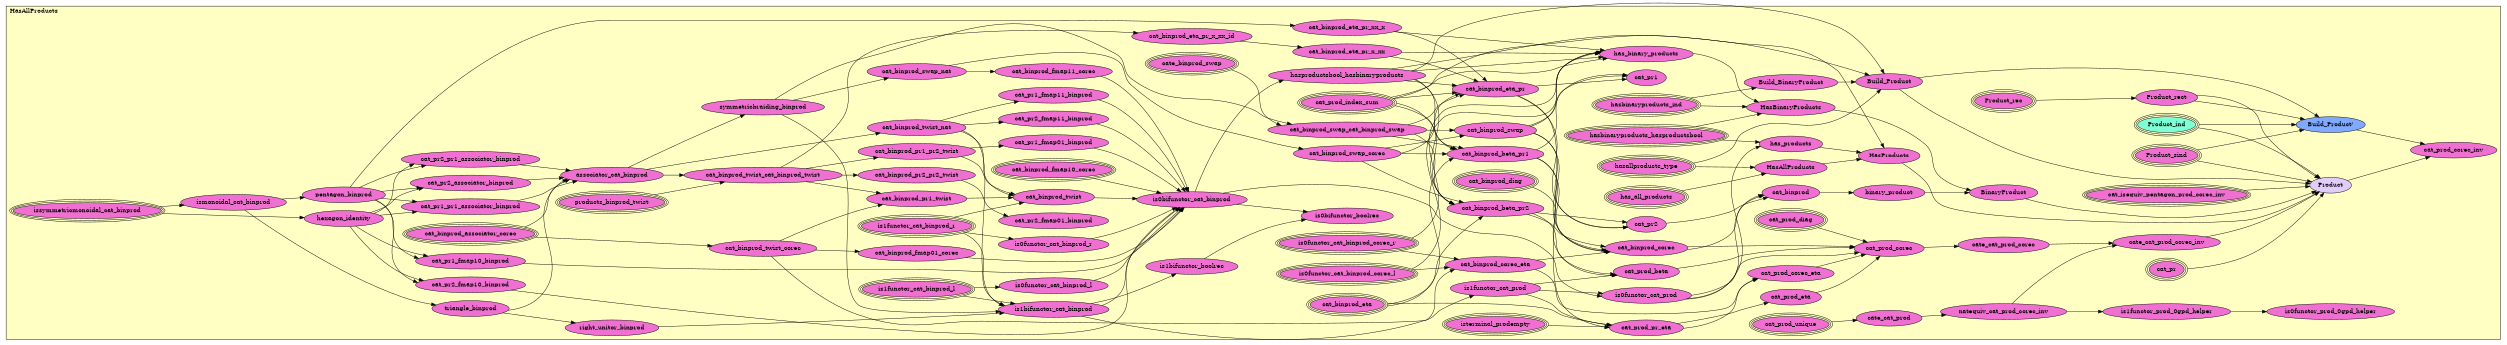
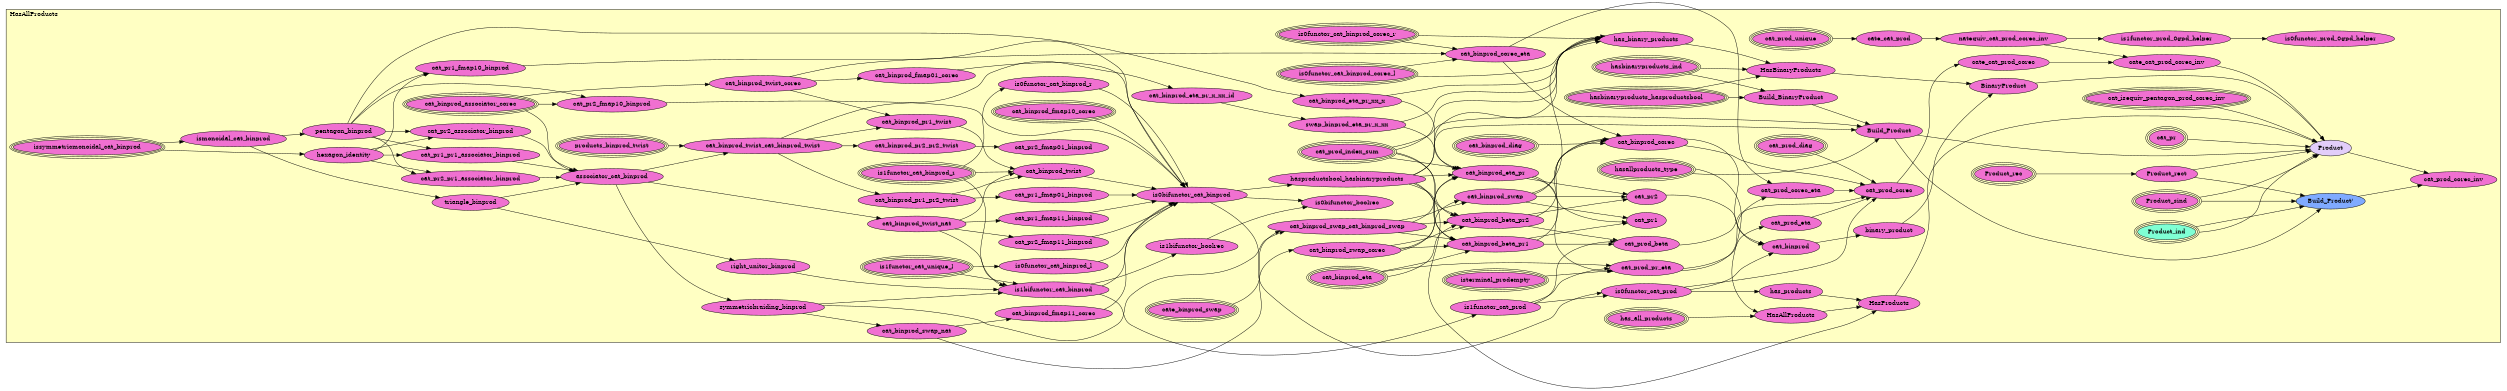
node "cat_binprod_eta_pr_x_xx": label "cat_binprod_eta_pr_x_xx" -> "swap_binprod_eta_pr_x_xx"
edge "hasbinaryproducts_hasproductsbool" -> "has_products": now "hasbinaryproducts_hasproductsbool" -> "Build_BinaryProduct"
edge "hexagon_identity" -> "cat_pr2_fmap10_binprod": now "cat_binprod_associator_corec" -> "cat_pr2_fmap10_binprod"
node "is1functor_cat_binprod_l": label "is1functor_cat_binprod_l" -> "is1functor_cat_unique_l"
